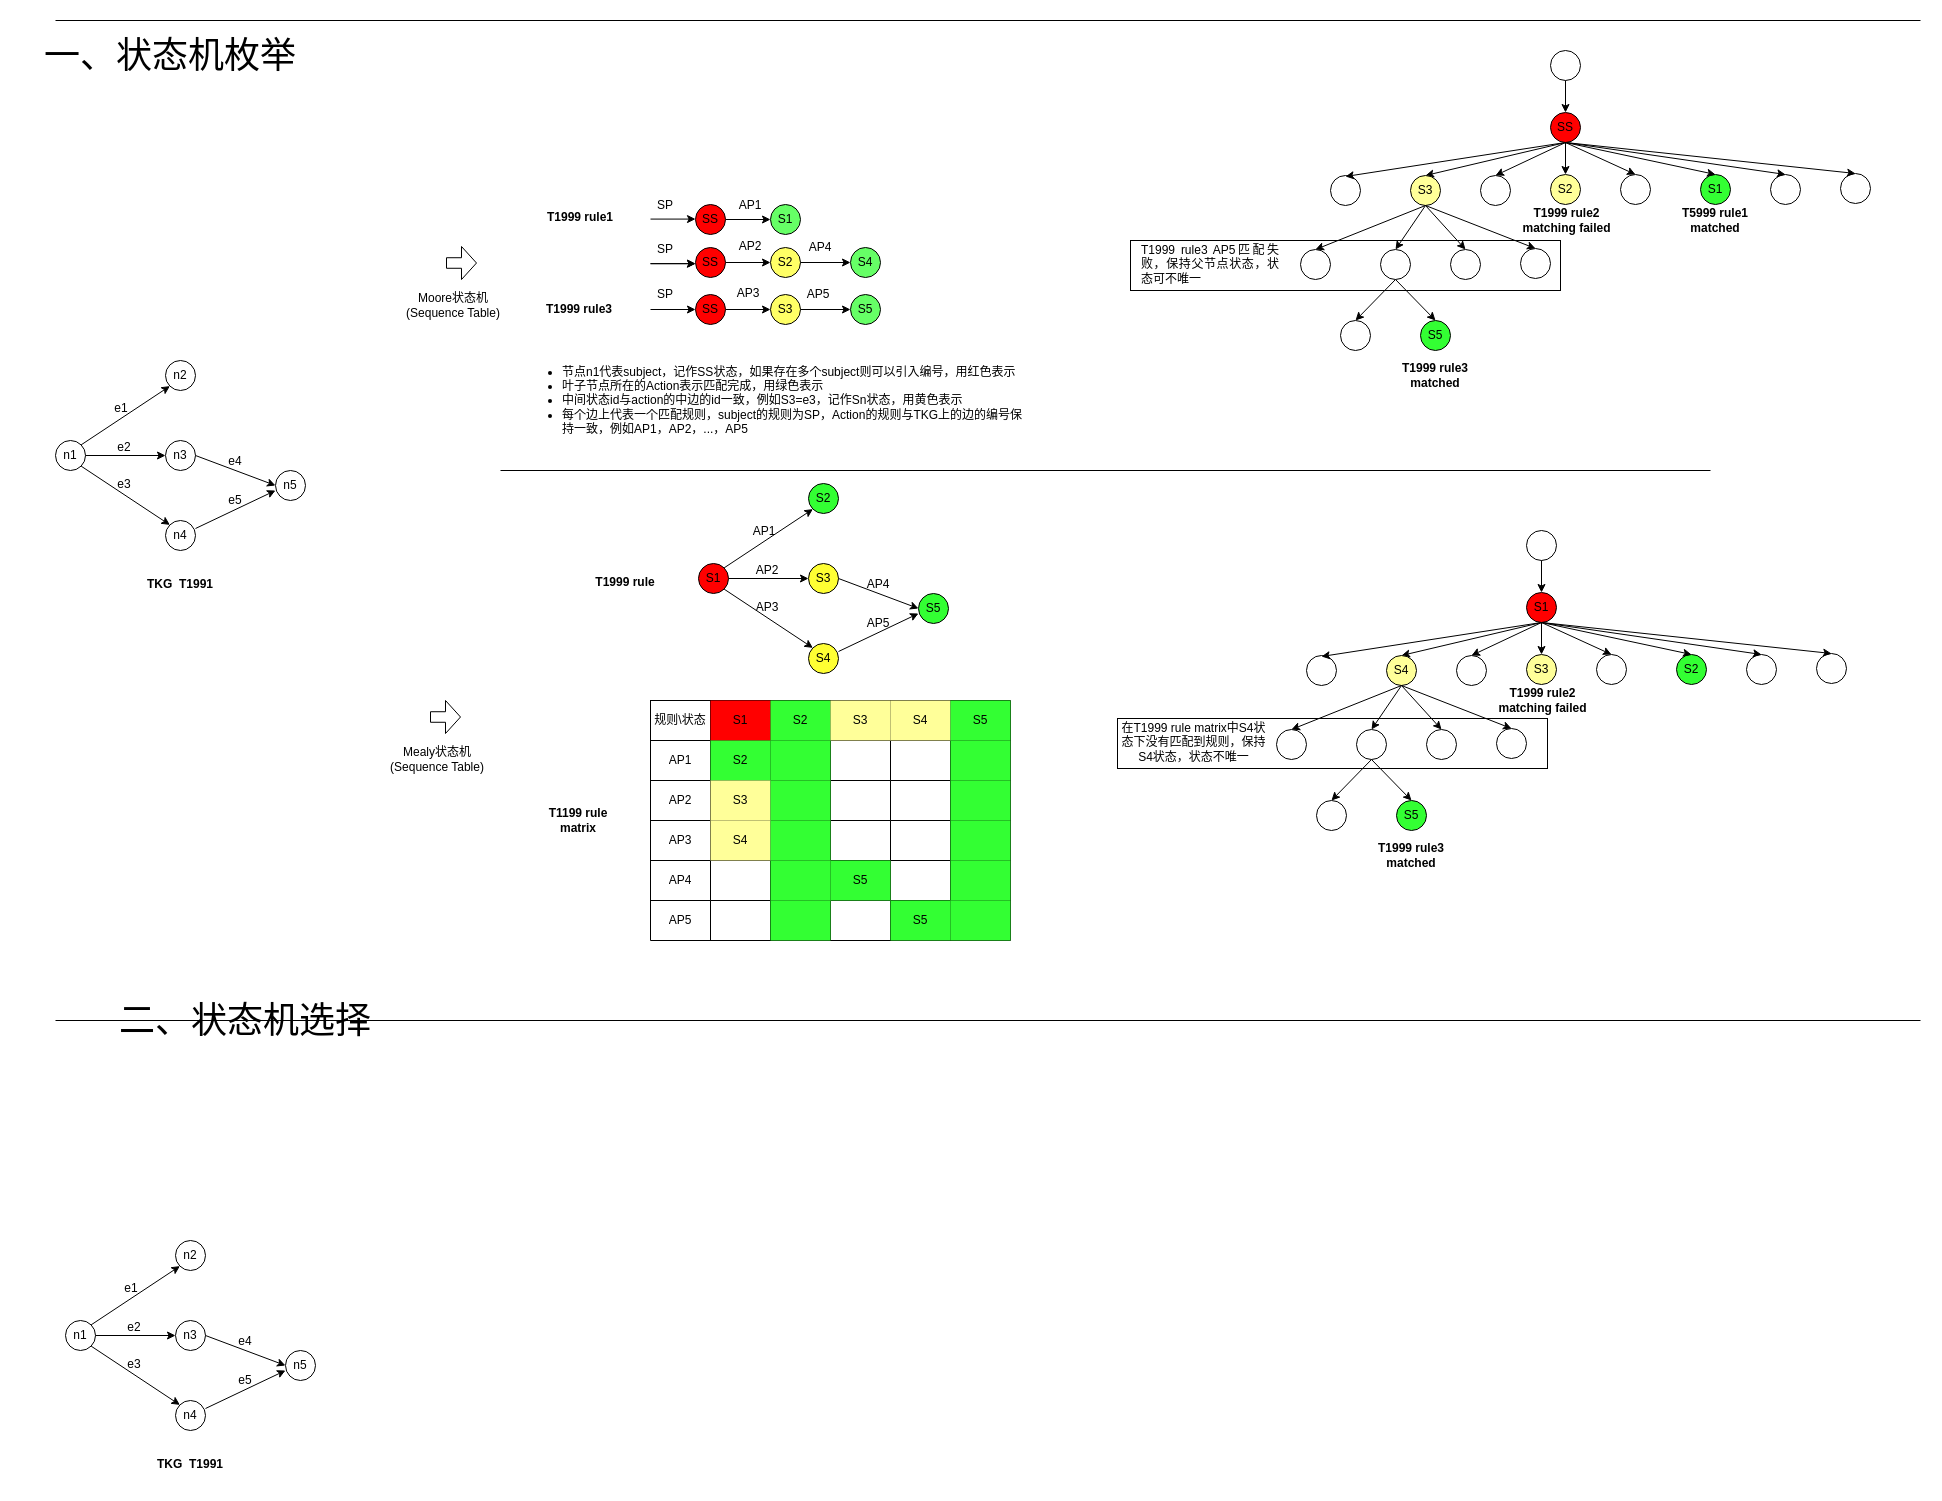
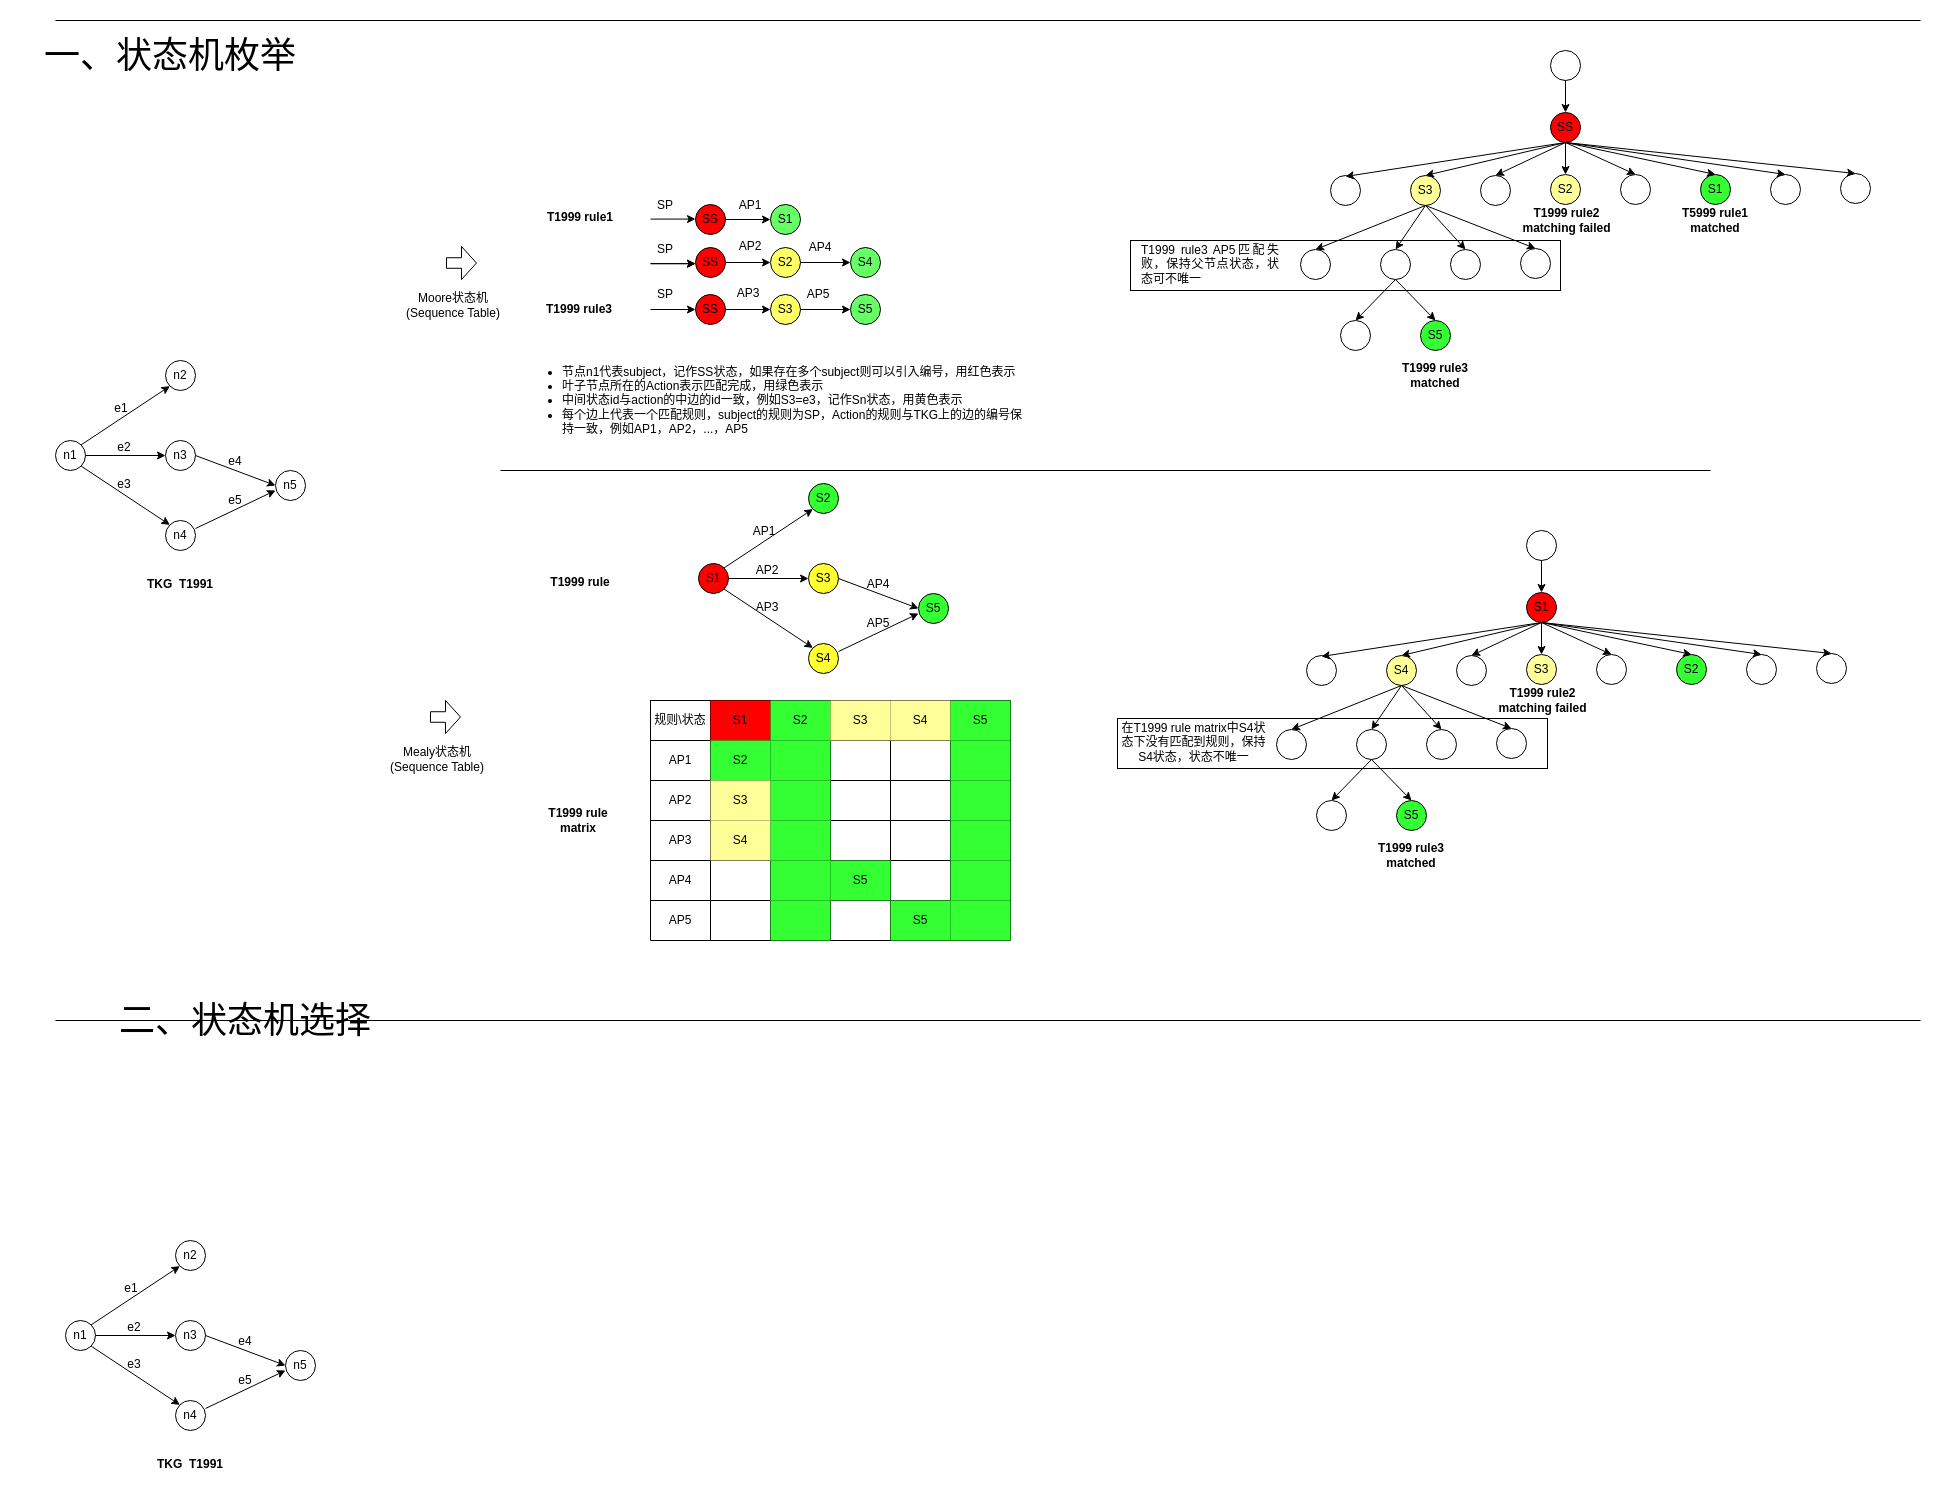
node "T1999 rule": moved (626, 583) -> (581, 583)
node "T1199 rule matrix": label "T1199 rule matrix" -> "T1999 rule matrix"
